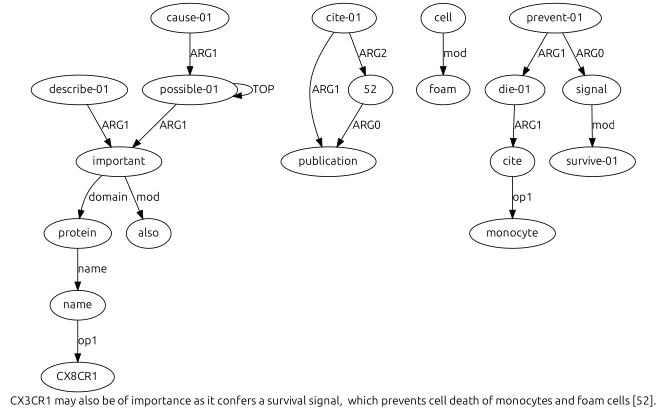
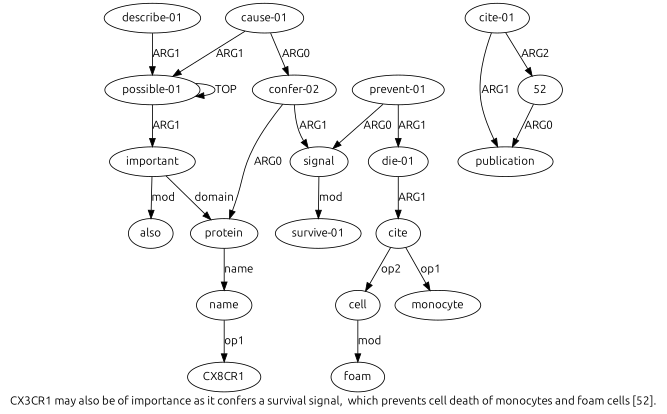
node "confer-02": added
edge "describe-01" -> "important": now "describe-01" -> "possible-01"
edge "cite" -> "cell": added, label "op2"
